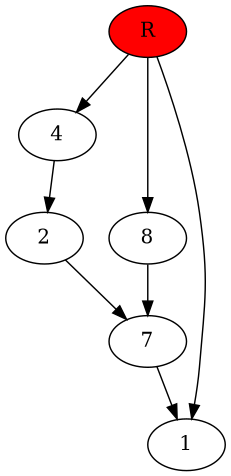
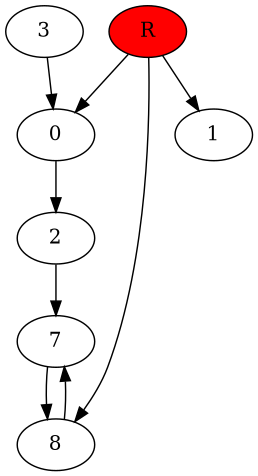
node "3": added
node "4": label "4" -> "0"
edge "7" -> "1": now "7" -> "8"
